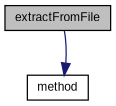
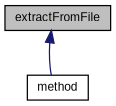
edge "extractFromFile" -> "method": reversed
